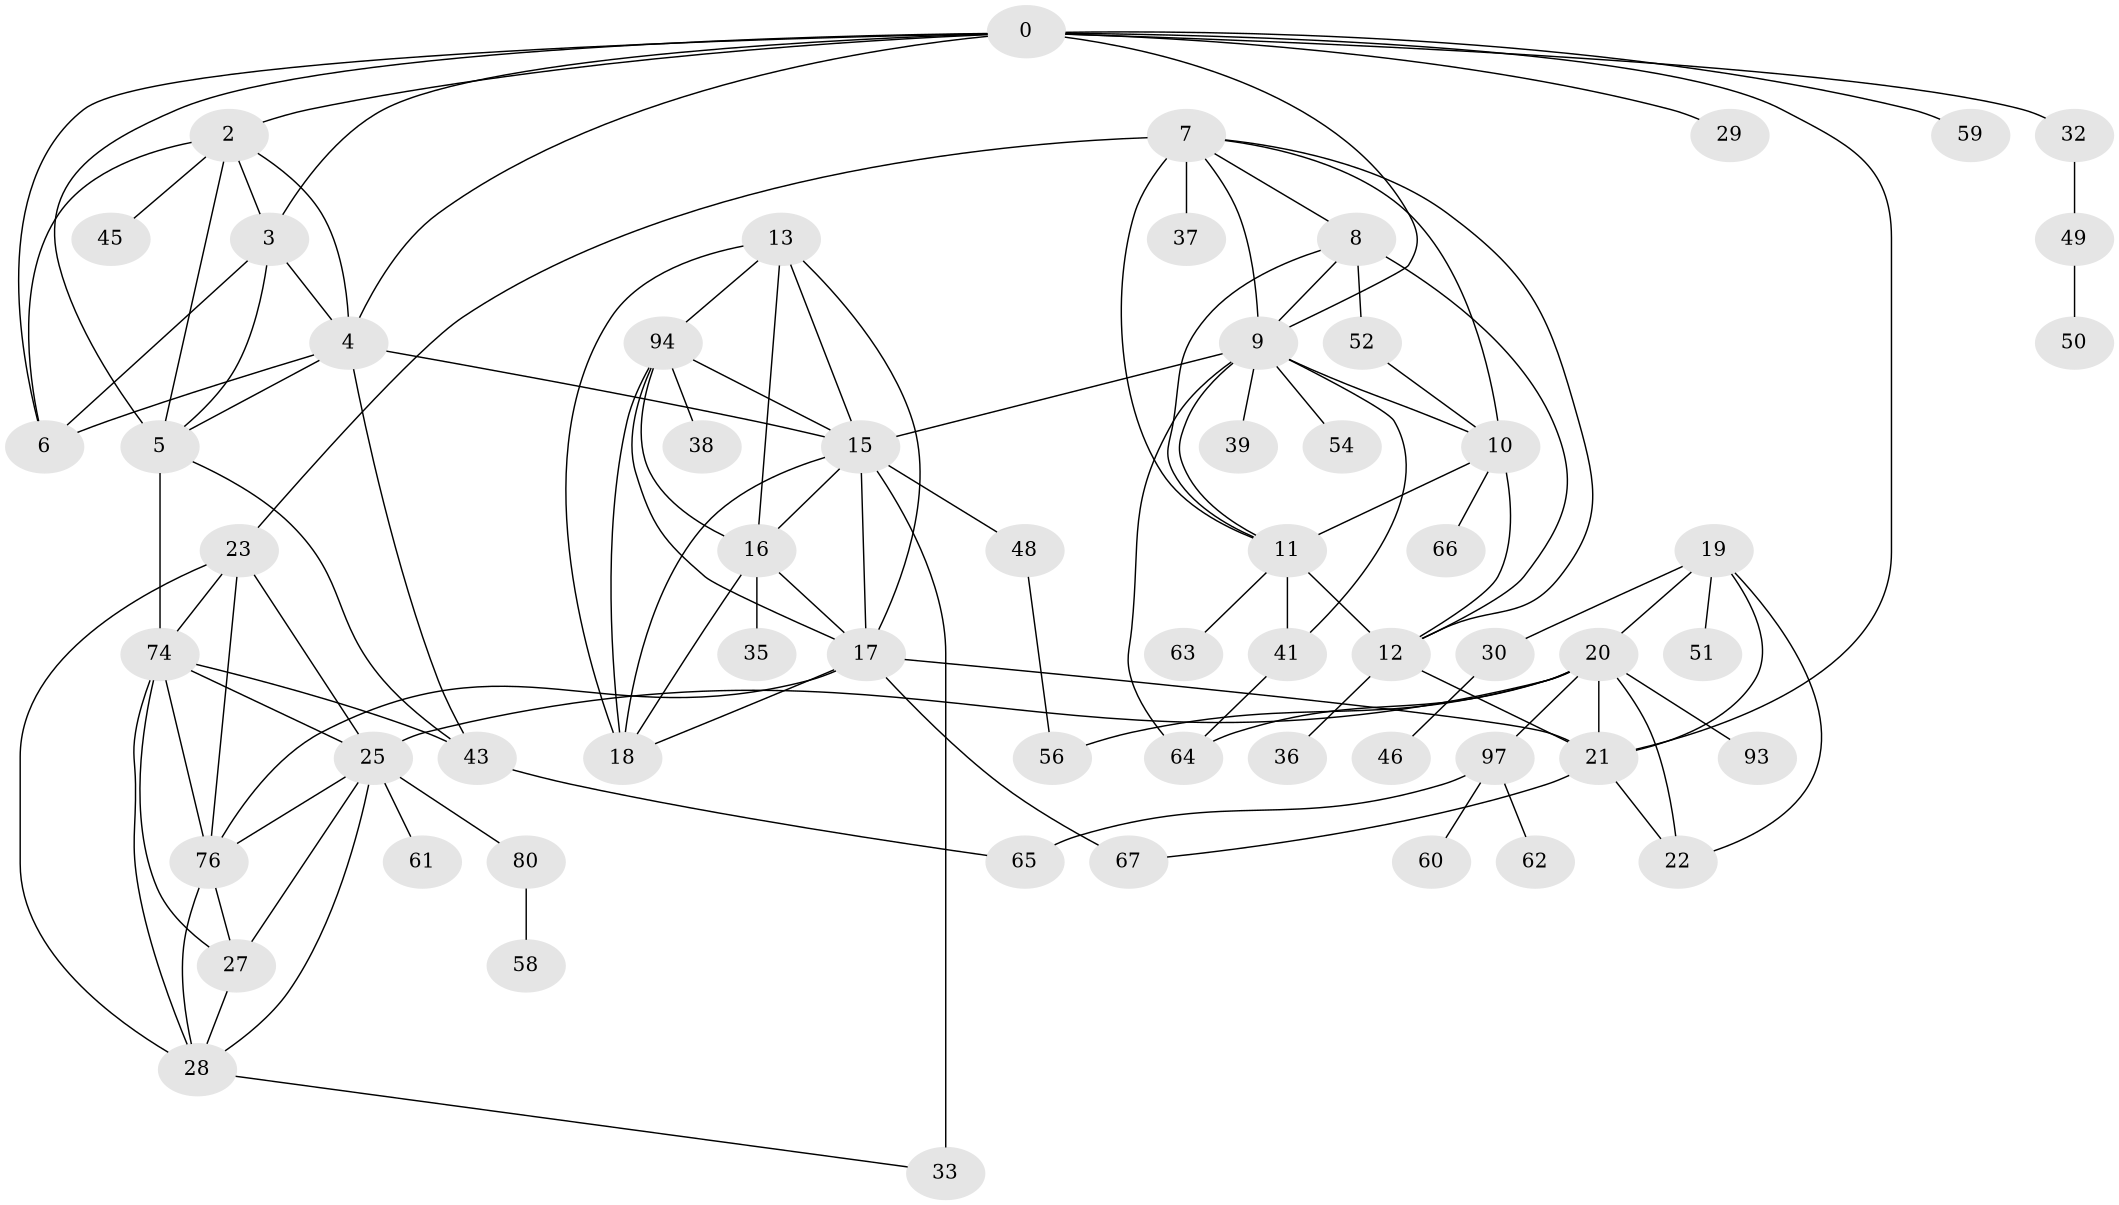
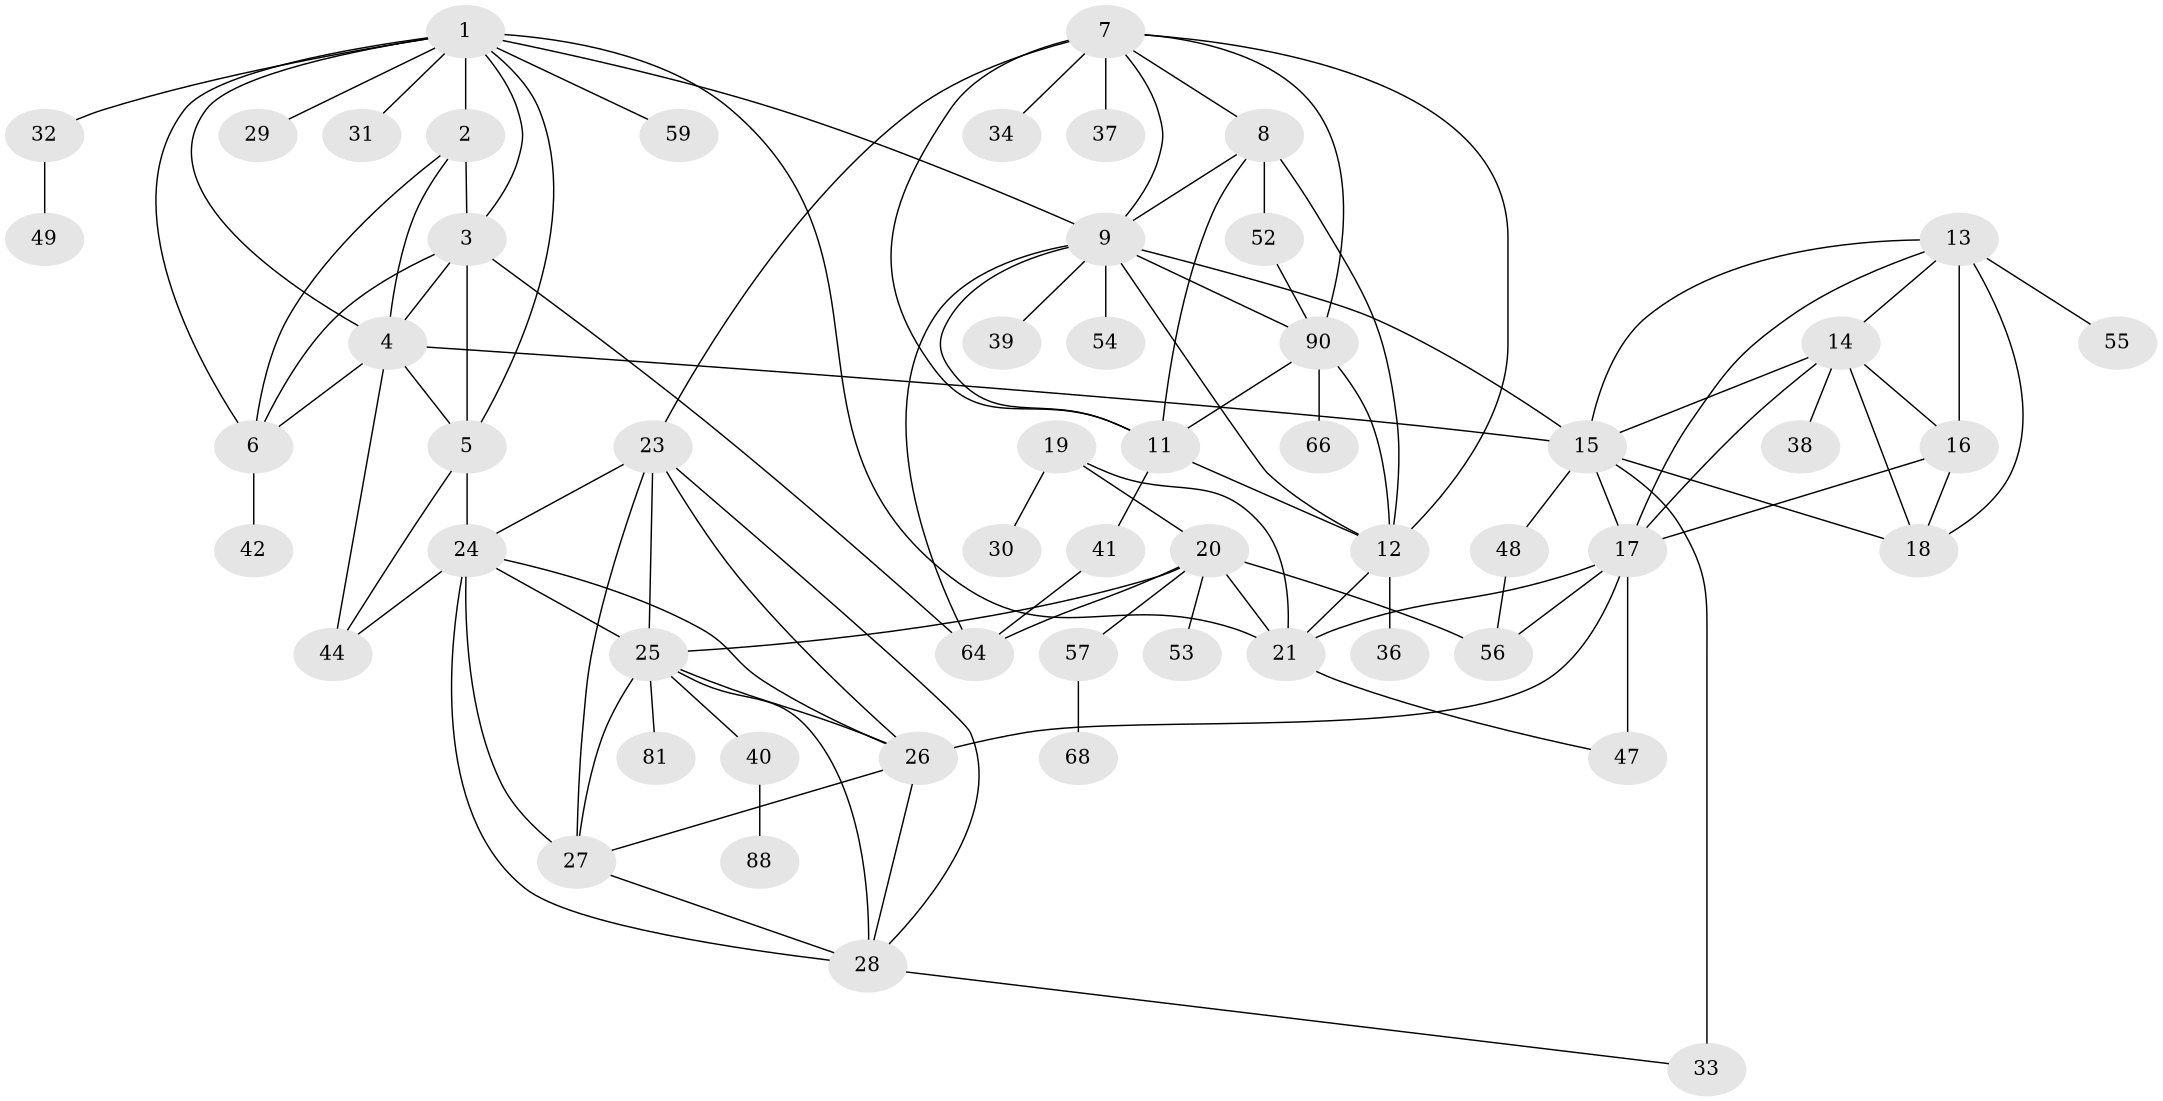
node "0": label "0" -> "1"
node "31": added
node "34": added
node "45": removed
edge "2" -- "5": removed
node "94": label "94" -> "14"
node "50": removed
node "55": added
edge "3" -- "64": added
node "10": label "10" -> "90"
edge "9" -- "41": now "9" -- "12"
edge "15" -- "16": removed
node "42": added
edge "23" -- "27": added
node "74": label "74" -> "24"
node "35": removed
node "63": removed
node "51": removed
edge "17" -- "18": now "17" -- "56"
node "43": label "43" -> "44"
node "46": removed
node "97": label "97" -> "57"
node "93": label "93" -> "53"
node "76": label "76" -> "26"
node "61": label "61" -> "81"
node "80": label "80" -> "40"
node "65": removed
node "67": label "67" -> "47"
node "60": label "60" -> "68"
node "62": removed
node "22": removed
node "58": label "58" -> "88"
